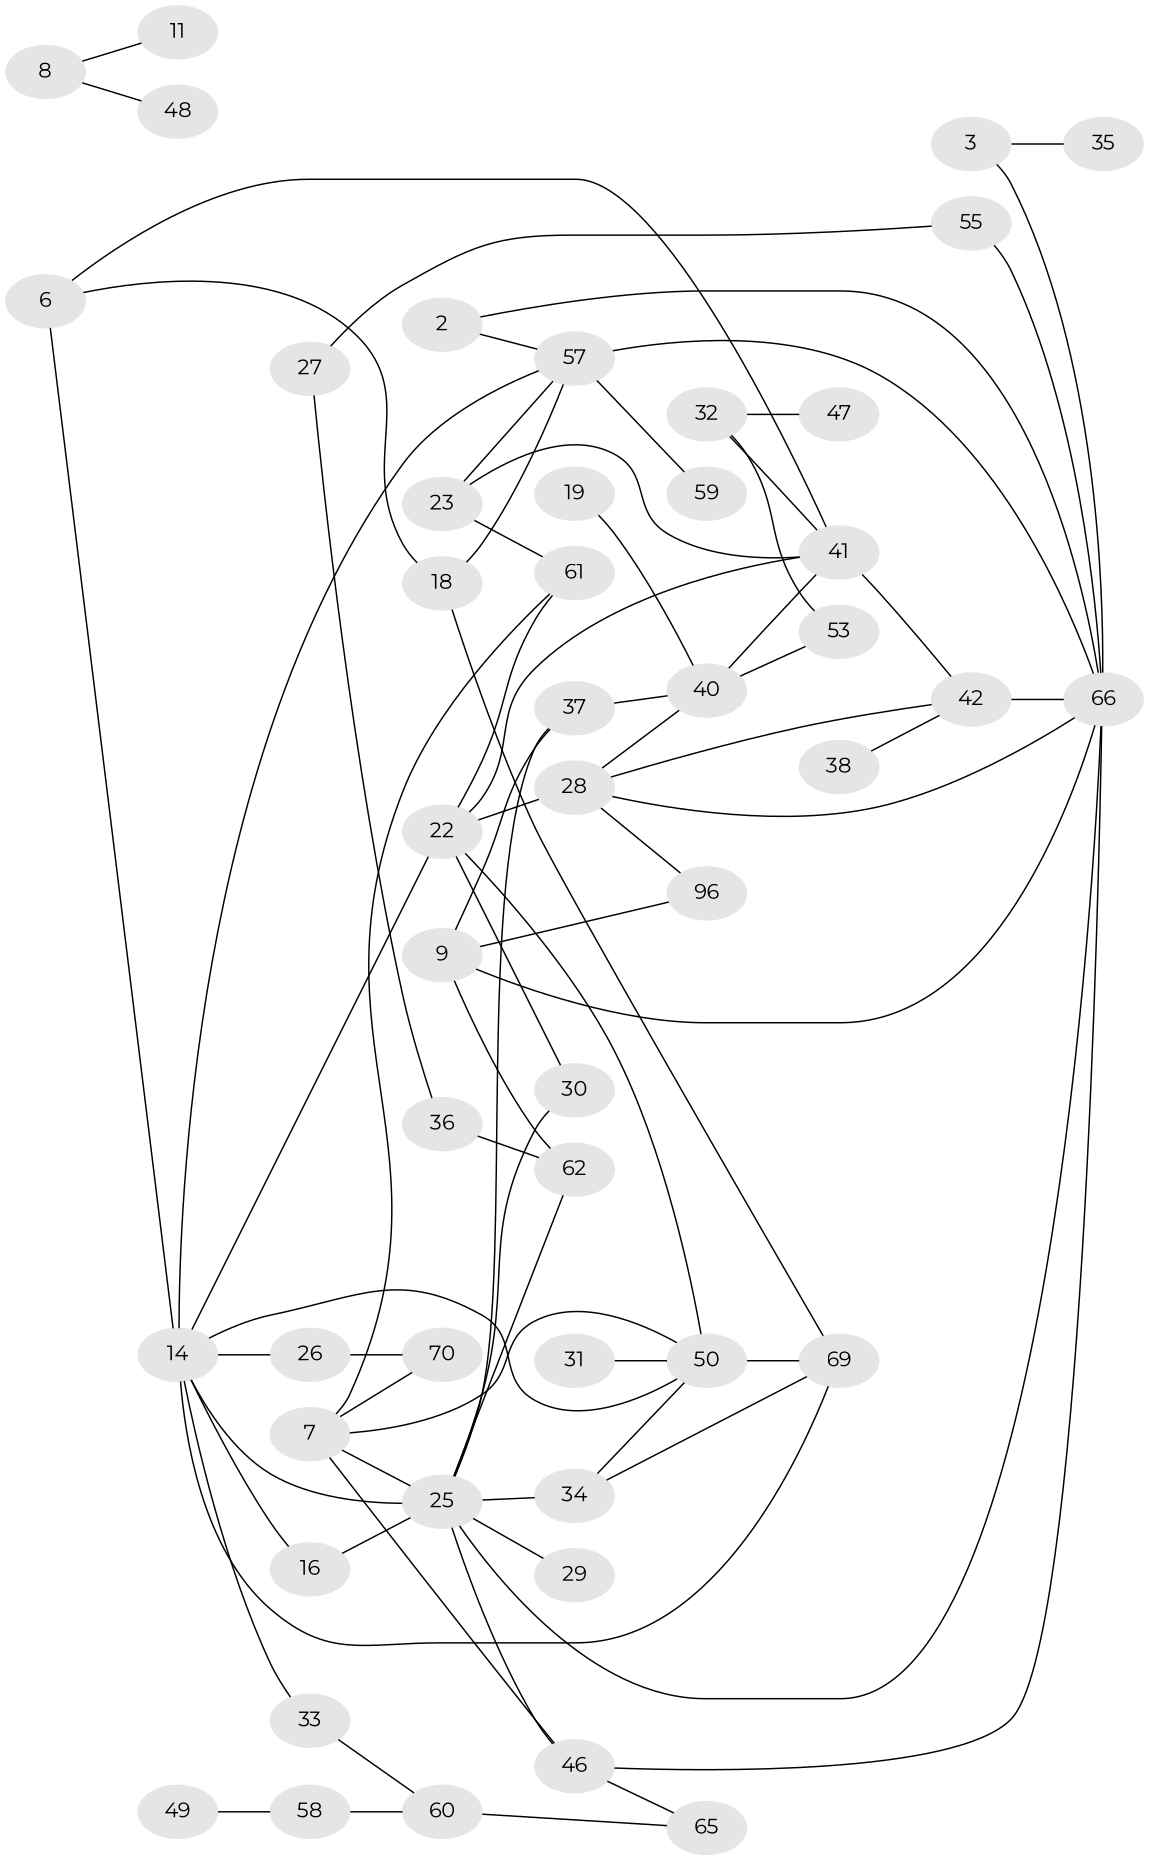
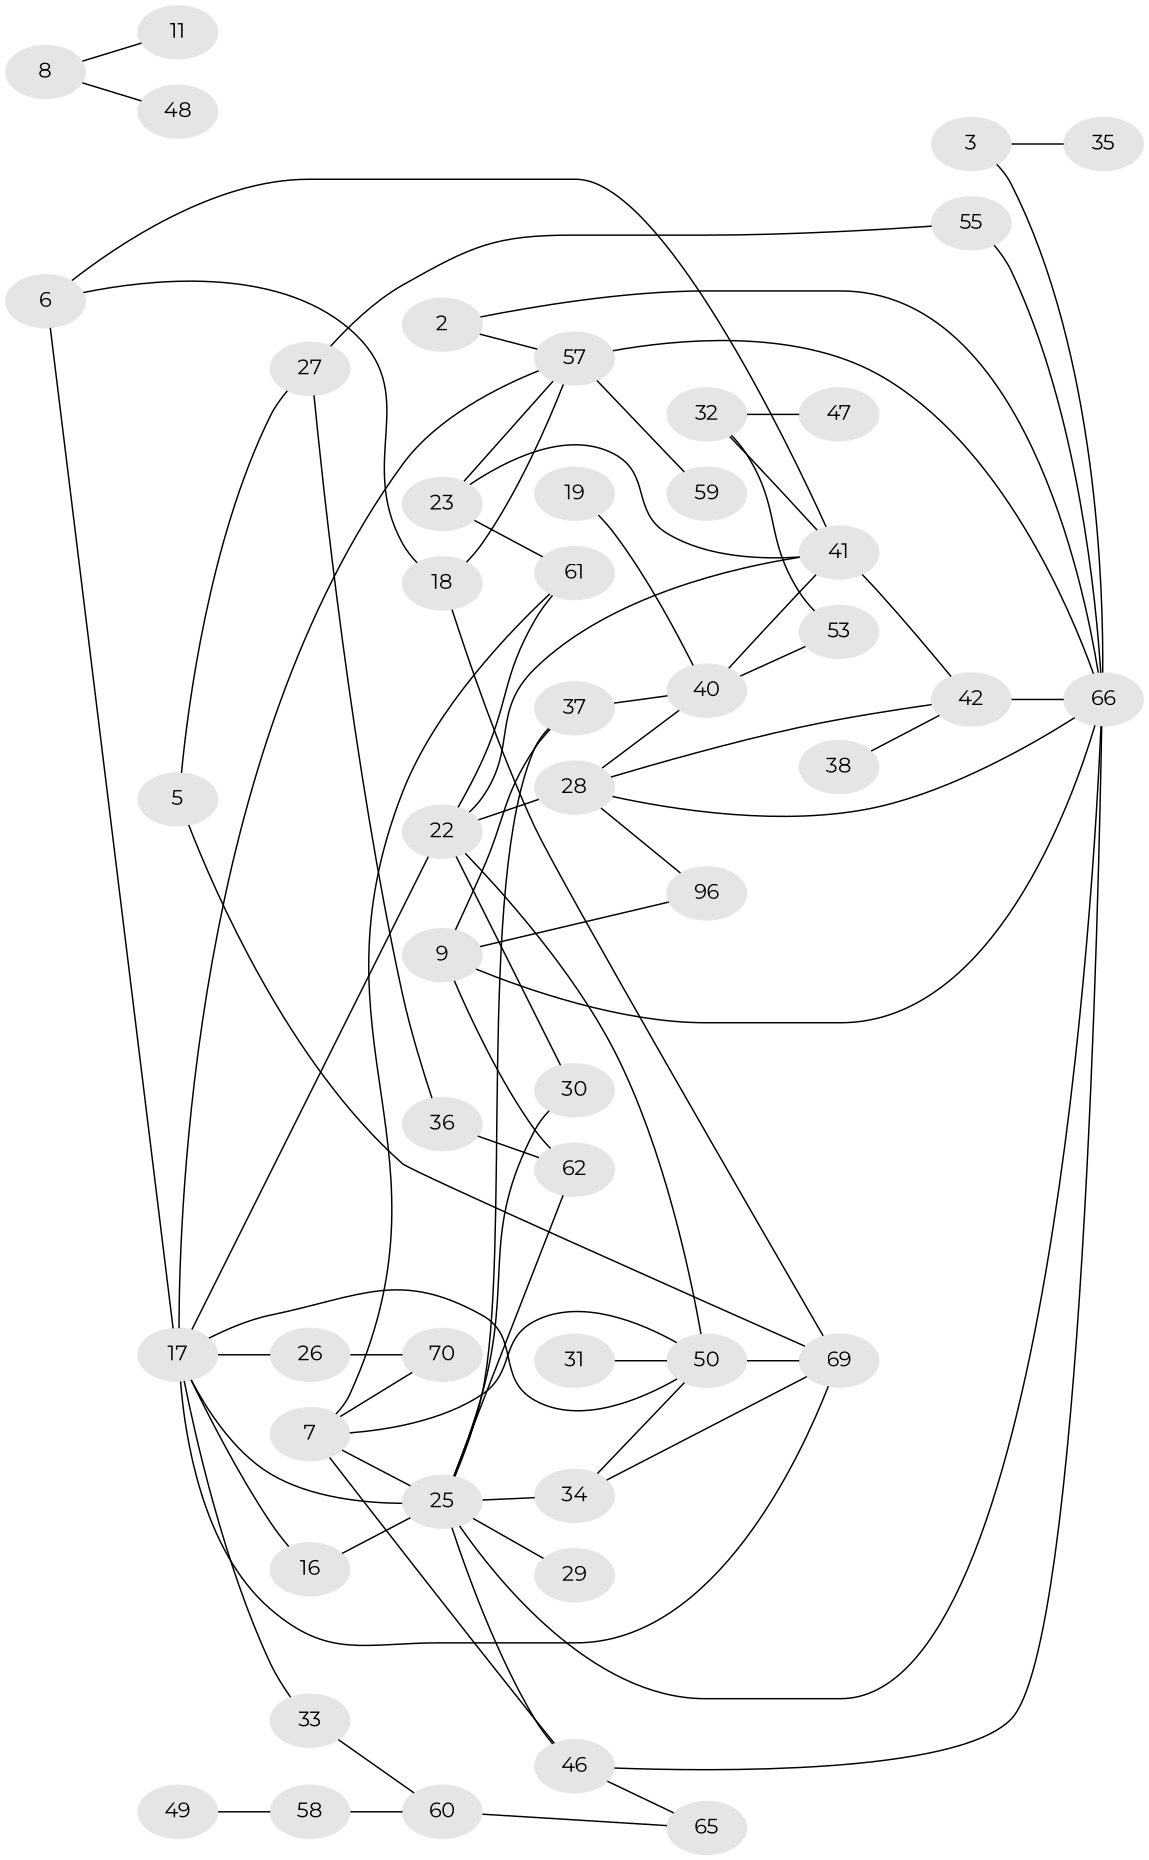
node "5": added
node "14": label "14" -> "17"
